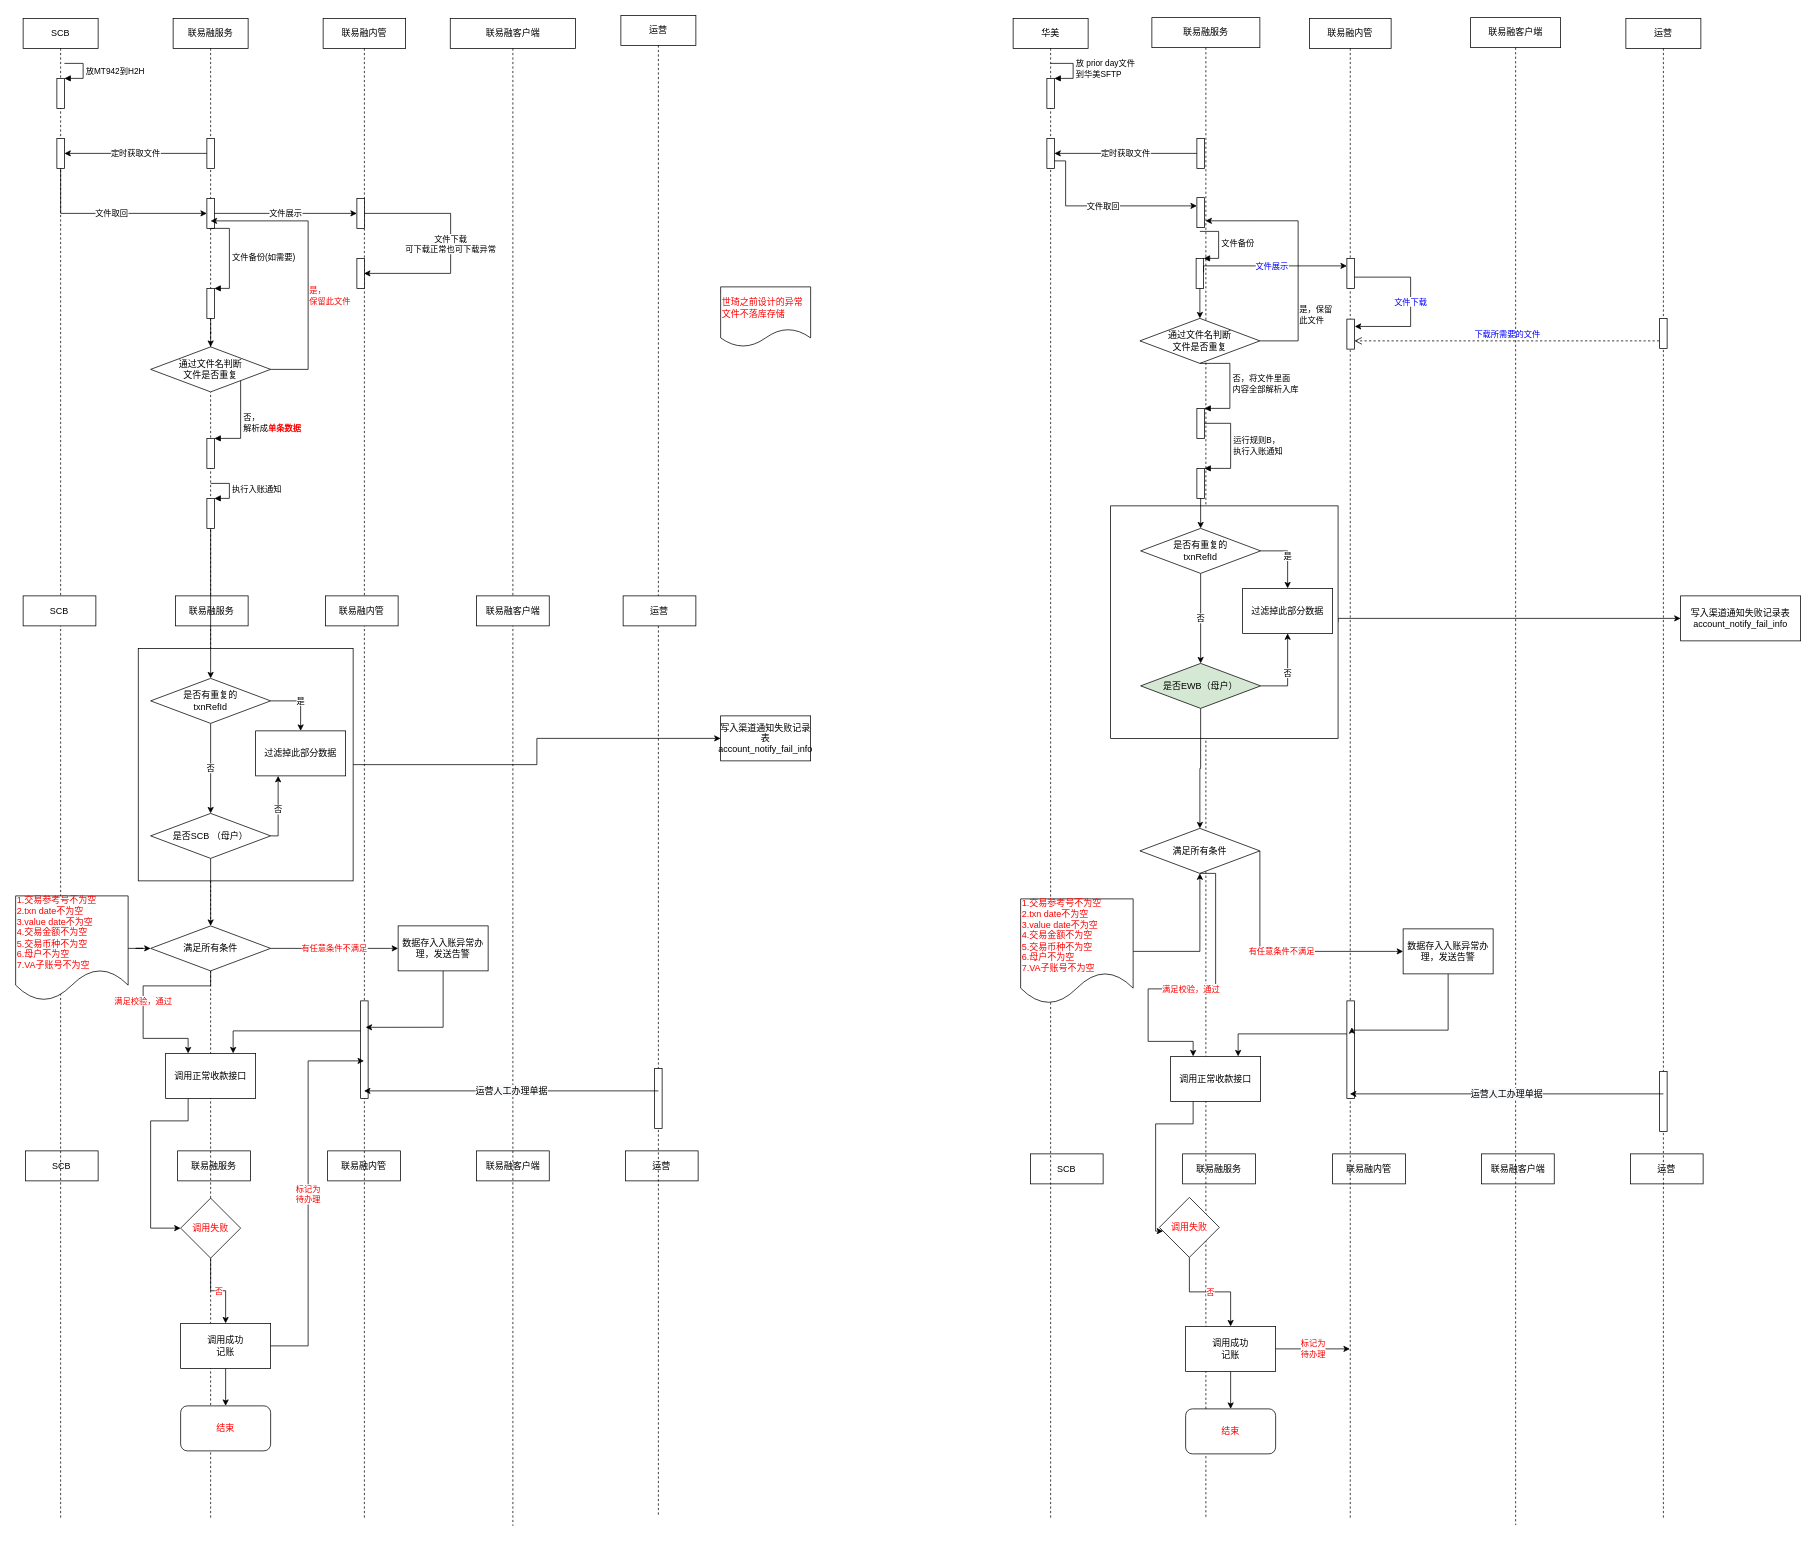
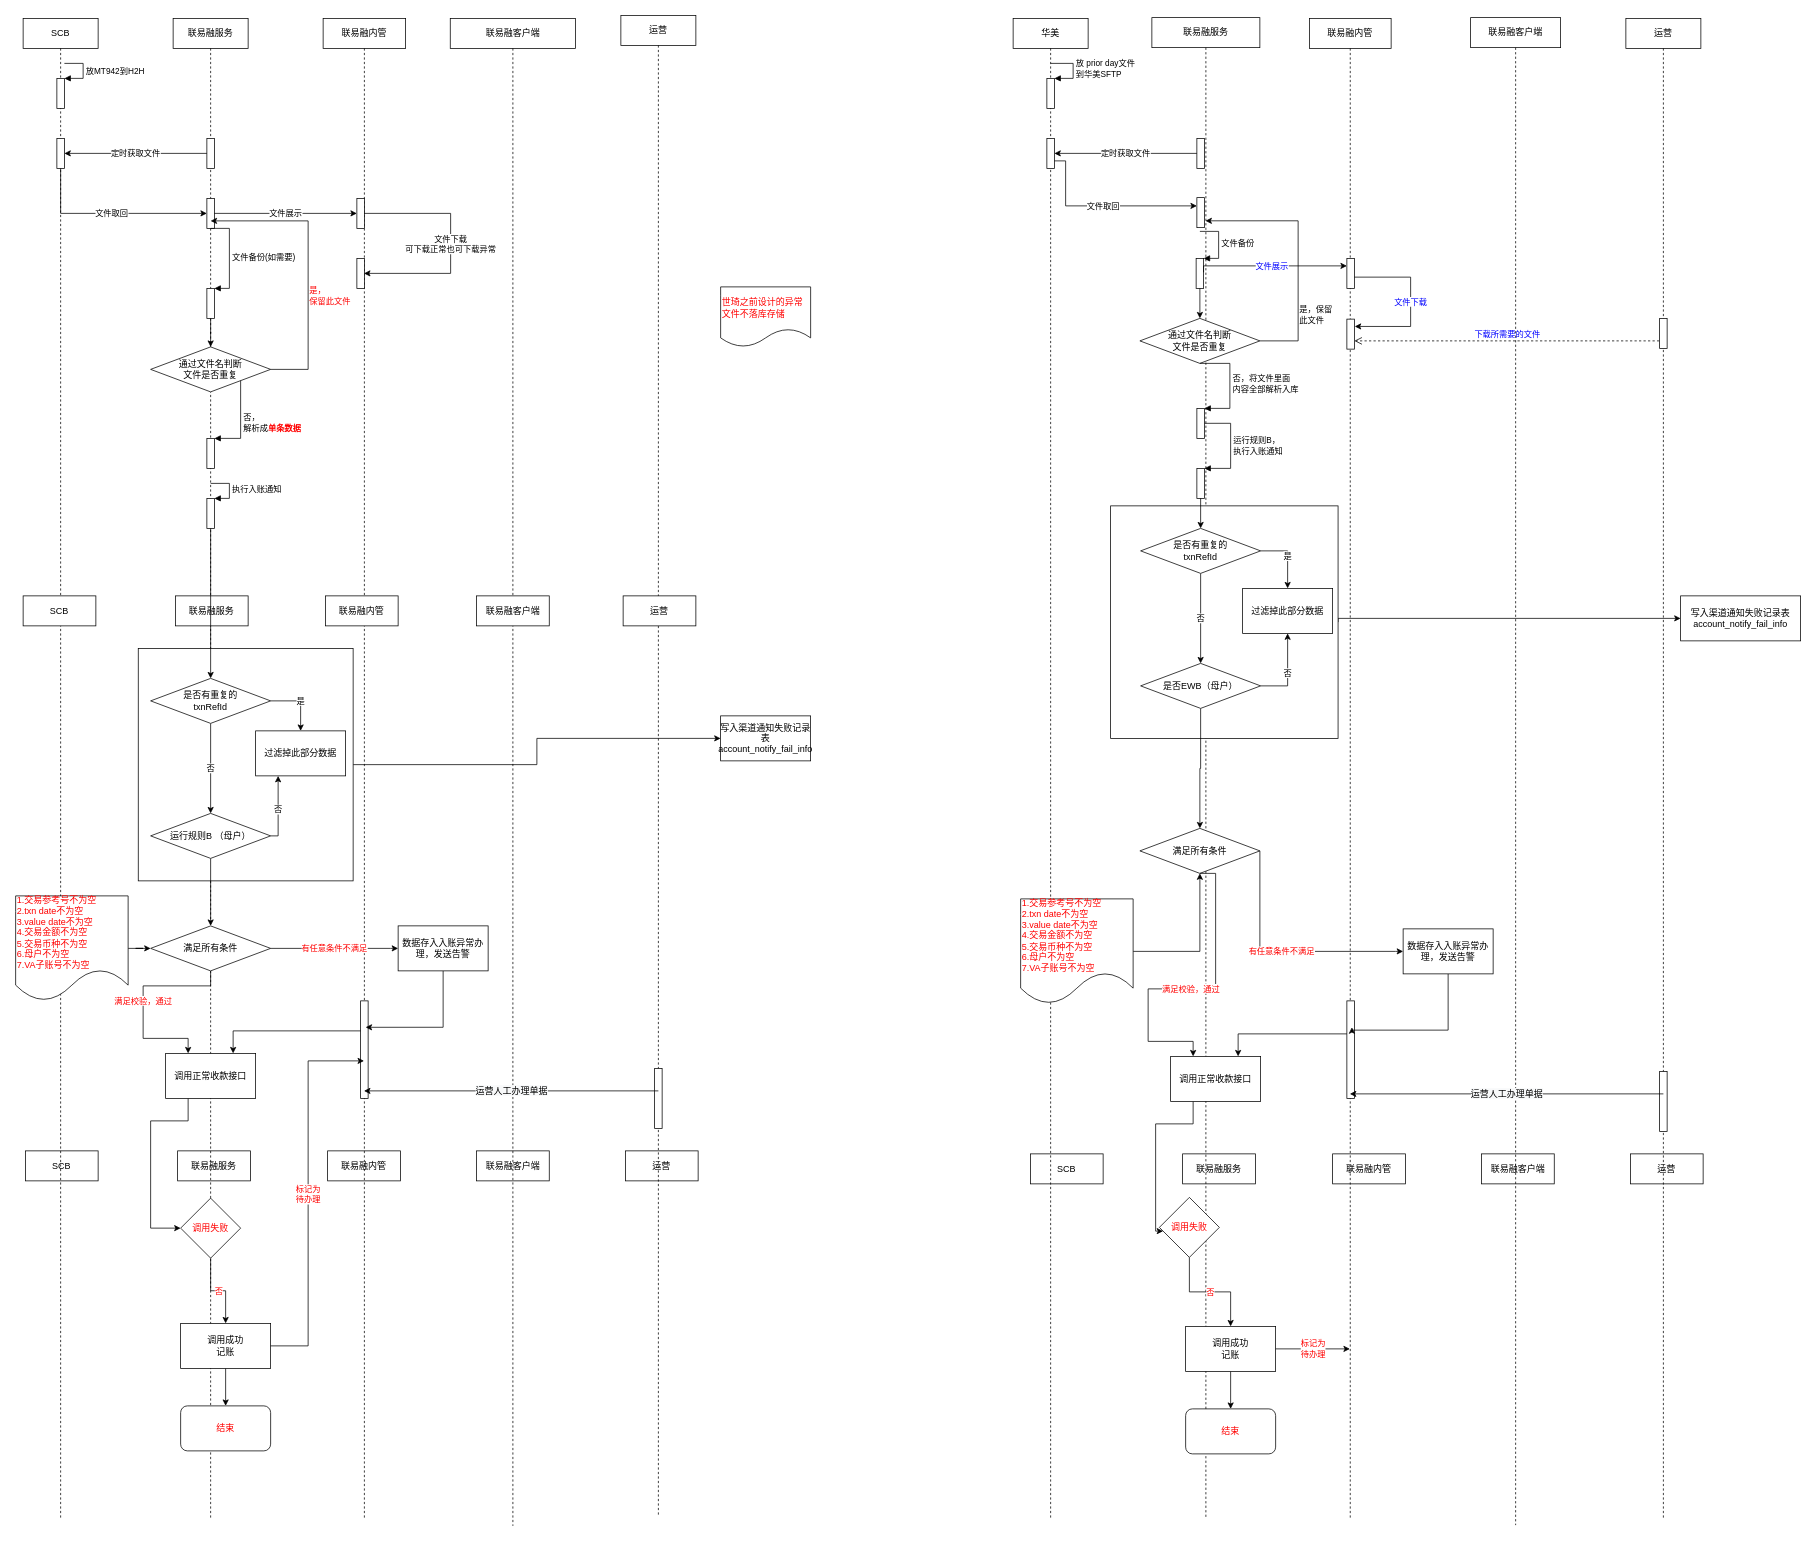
node "是否EWB（母户）": fillcolor #d5e8d4 -> #ffffff
node "是否SCB （母户）": label "是否SCB （母户）" -> "运行规则B （母户）"
